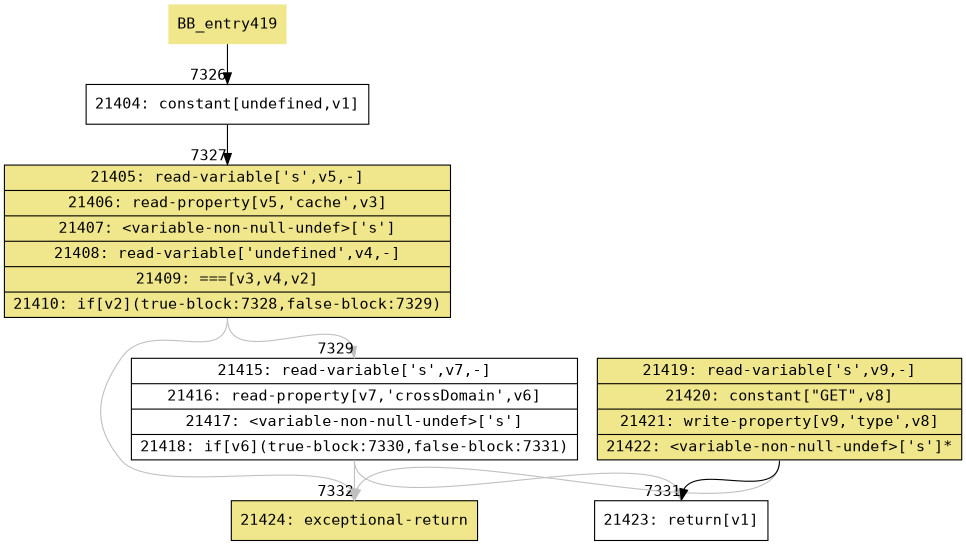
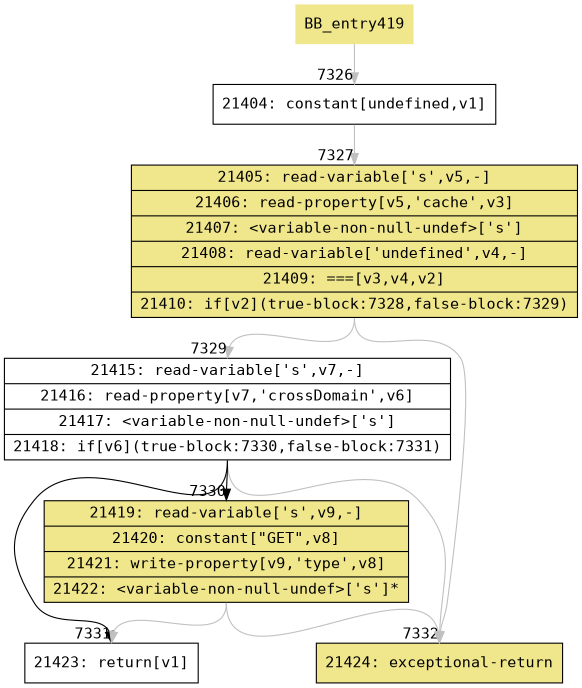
edge "BB_entry419" -> "21404: constant[undefined,v1]": color black -> gray
edge "21404: constant[undefined,v1]" -> "21405: read-variable['s',v5,-]": color black -> gray
edge "21415: read-variable['s',v7,-]" -> "21419: read-variable['s',v9,-]": added
edge "21415: read-variable['s',v7,-]" -> "21423: return[v1]": color gray -> black
edge "21419: read-variable['s',v9,-]" -> "21423: return[v1]": color black -> gray
